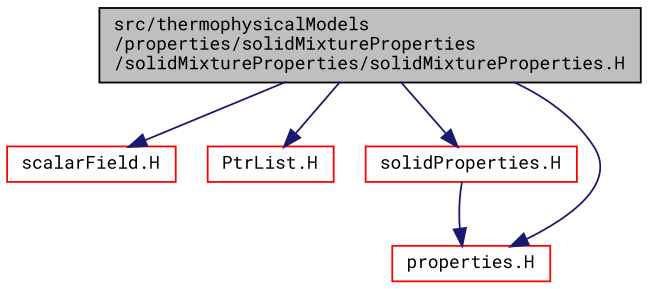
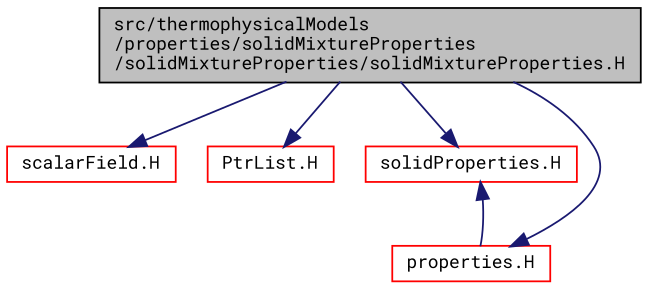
edge "solidProperties.H" -> "properties.H": reversed
